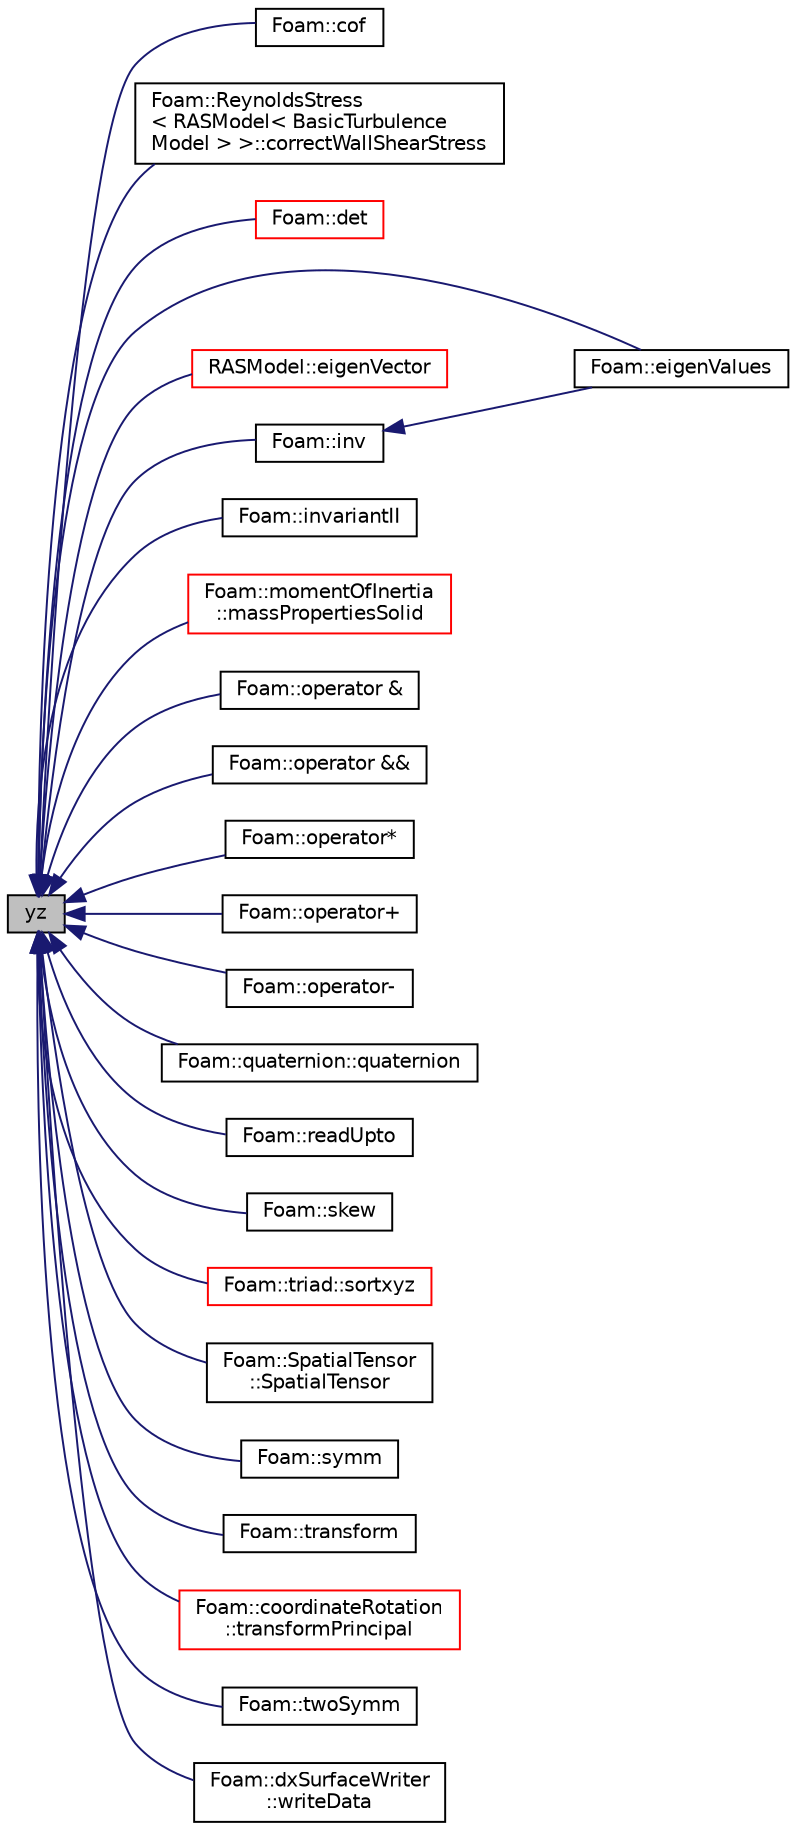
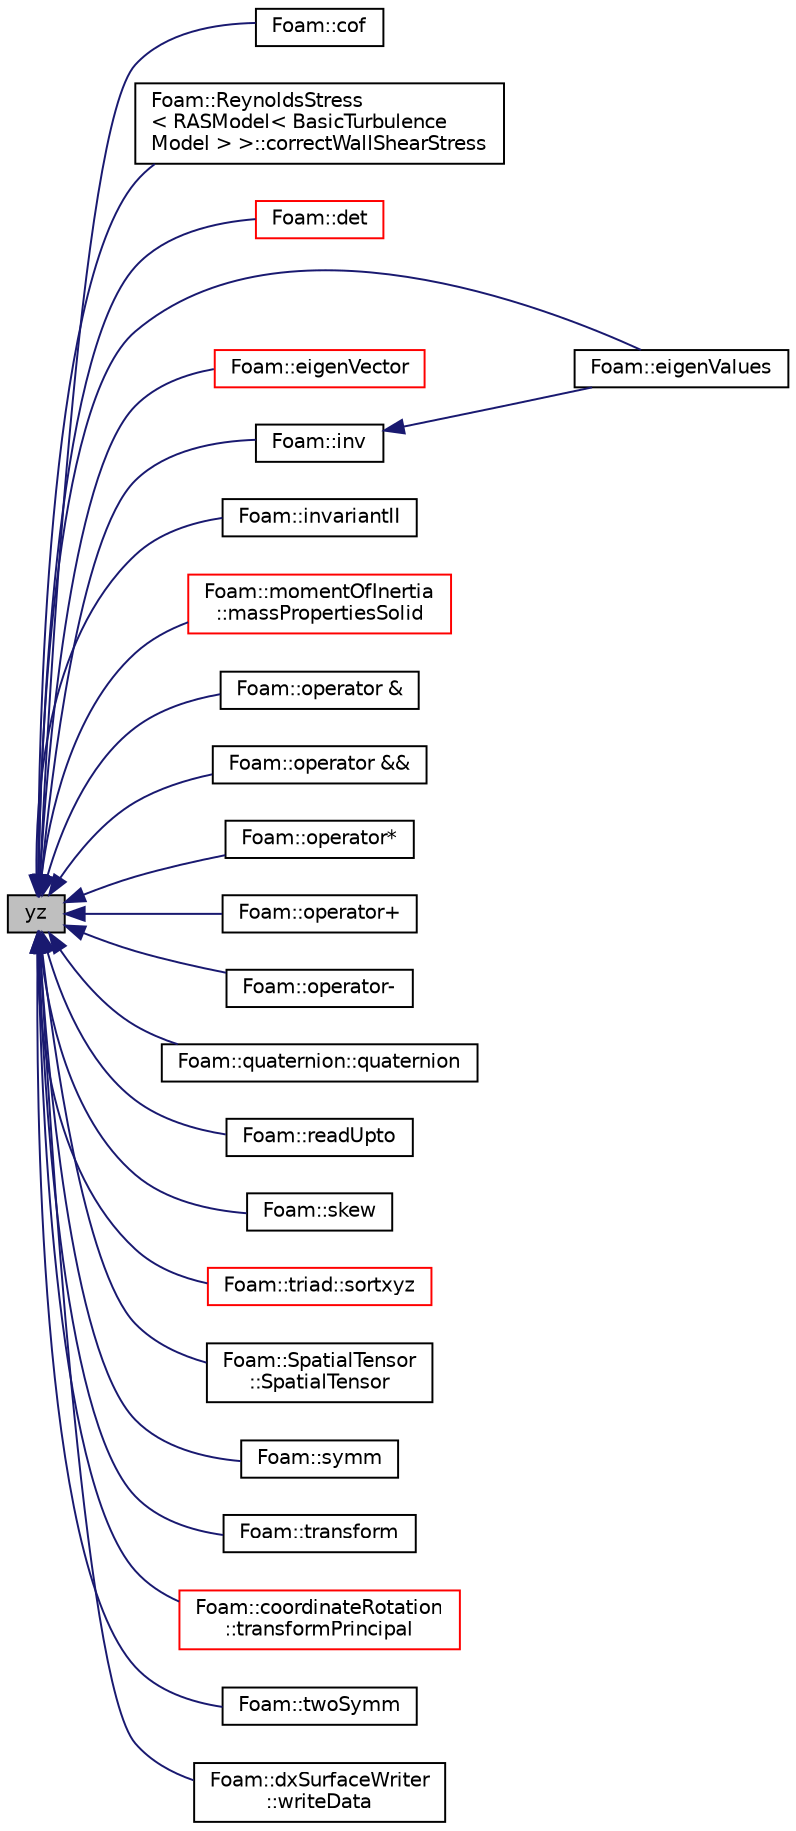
node "RASModel::eigenVector": label "RASModel::eigenVector" -> "Foam::eigenVector"
